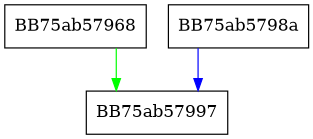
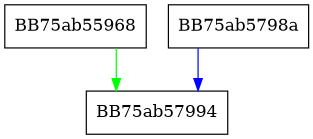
node "BB75ab57968": label "BB75ab57968" -> "BB75ab55968"
node "BB75ab57997": label "BB75ab57997" -> "BB75ab57994"
